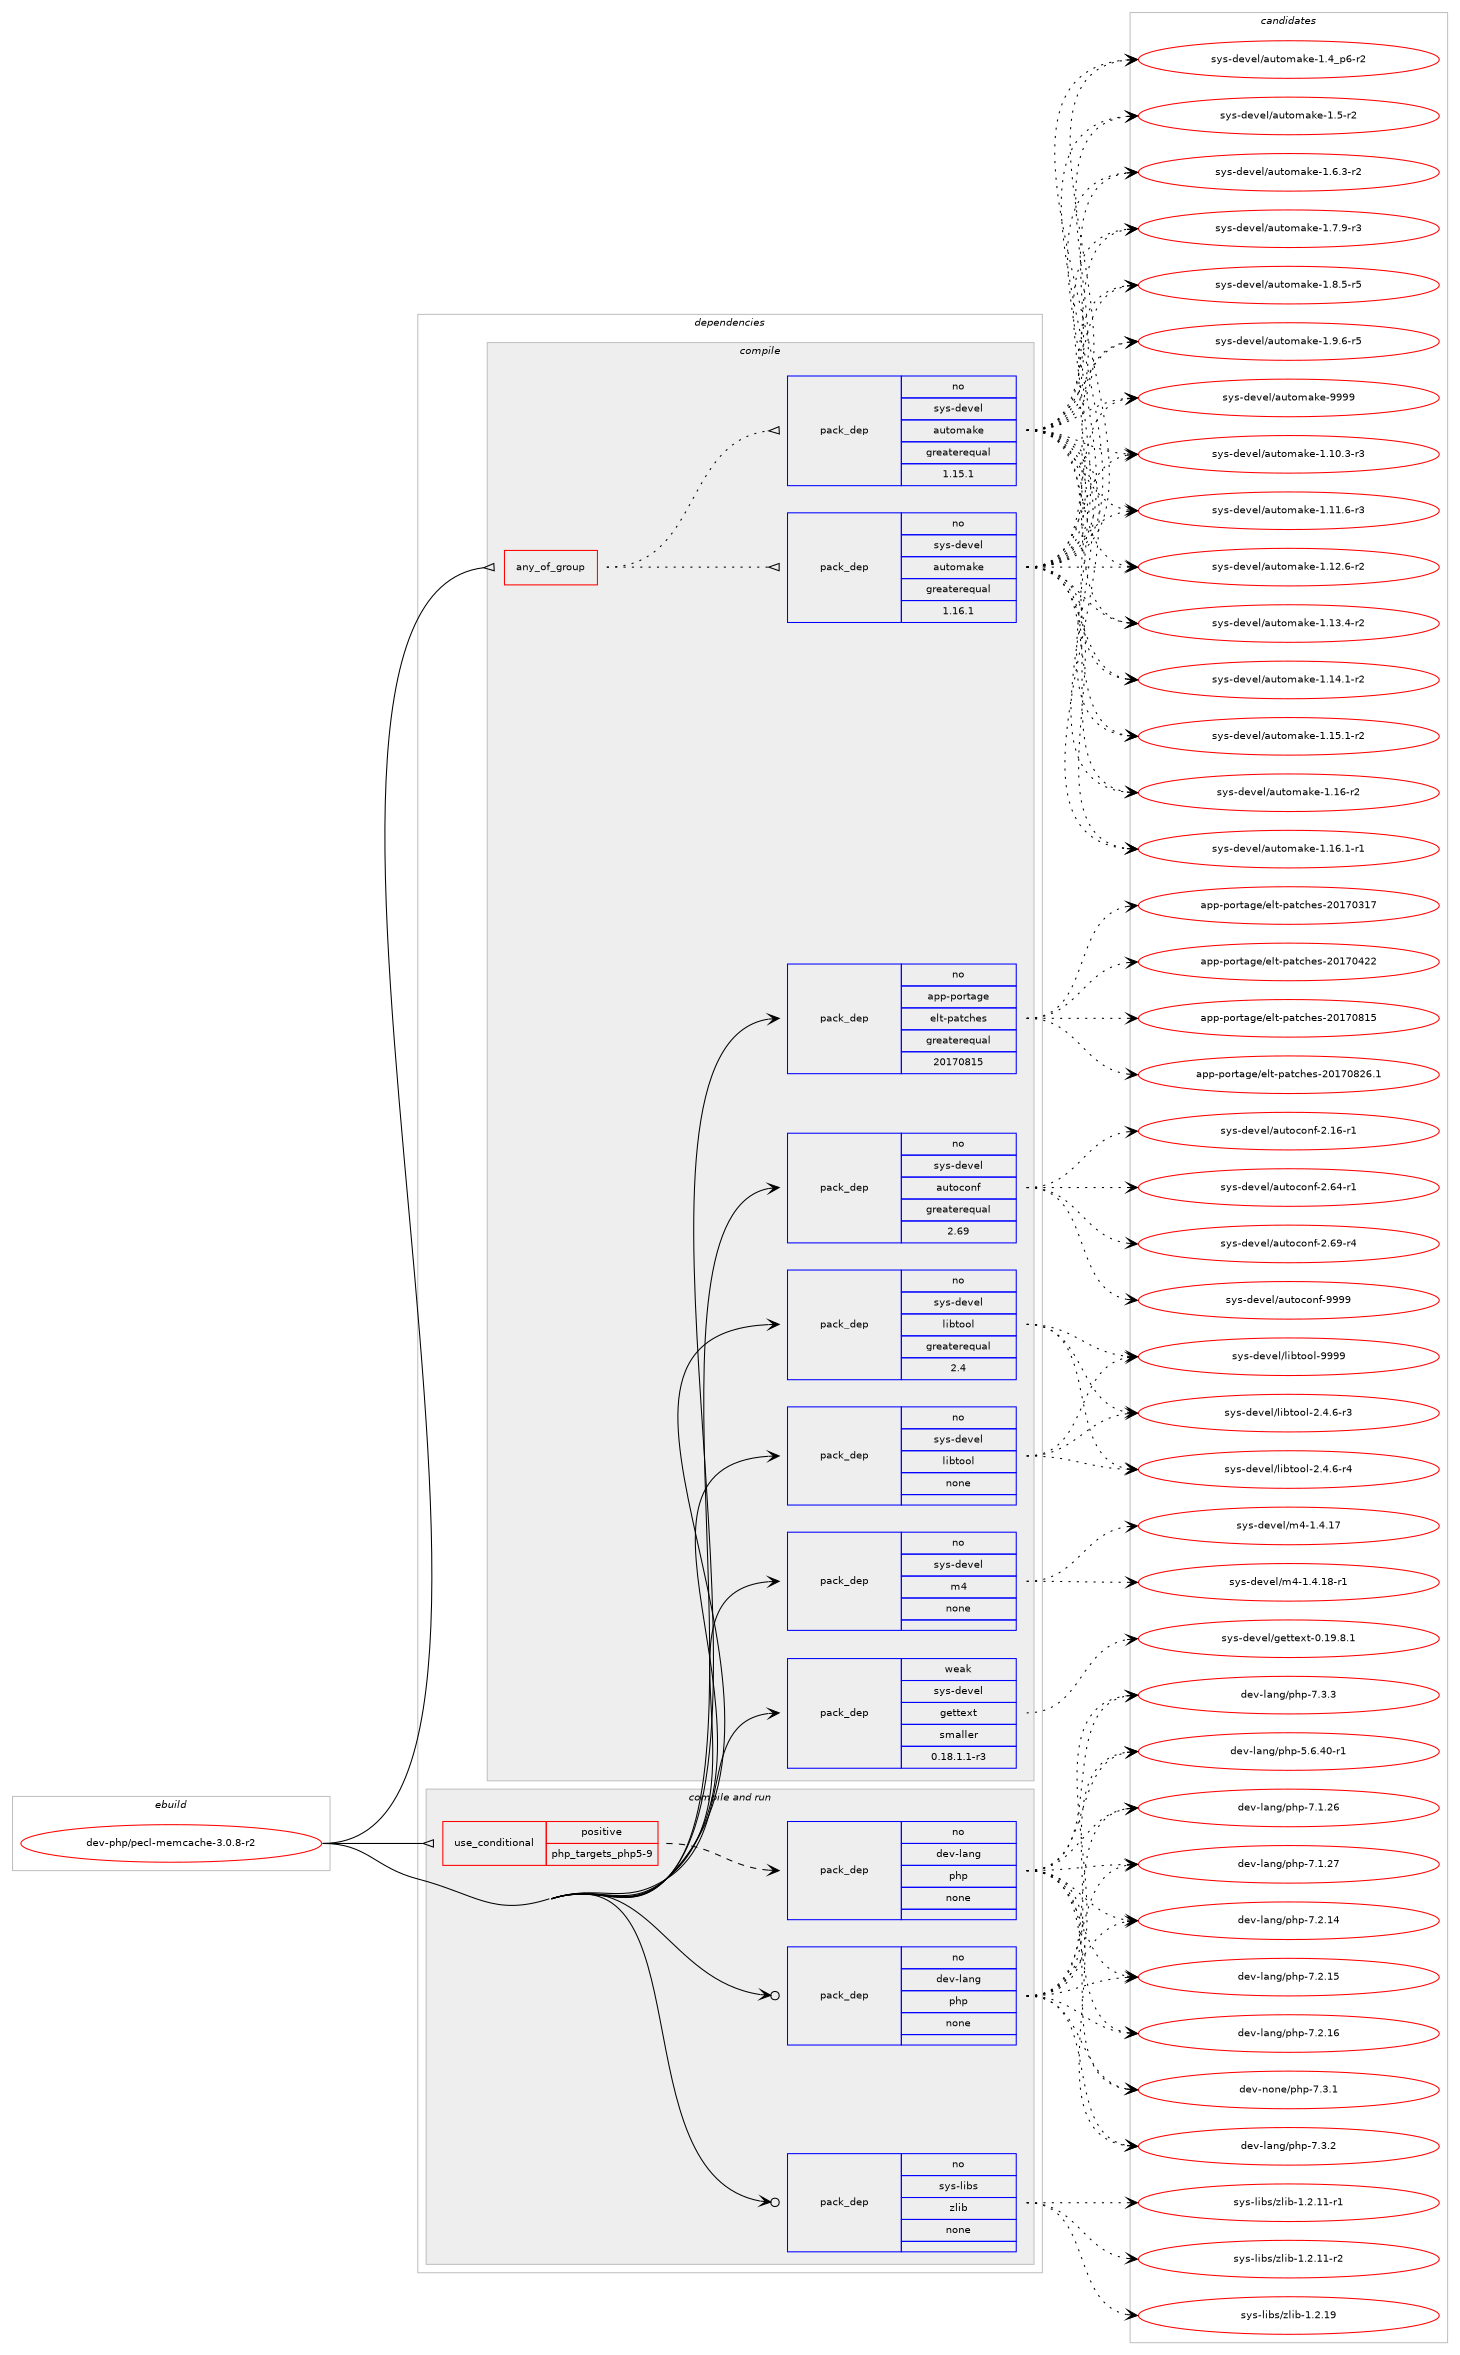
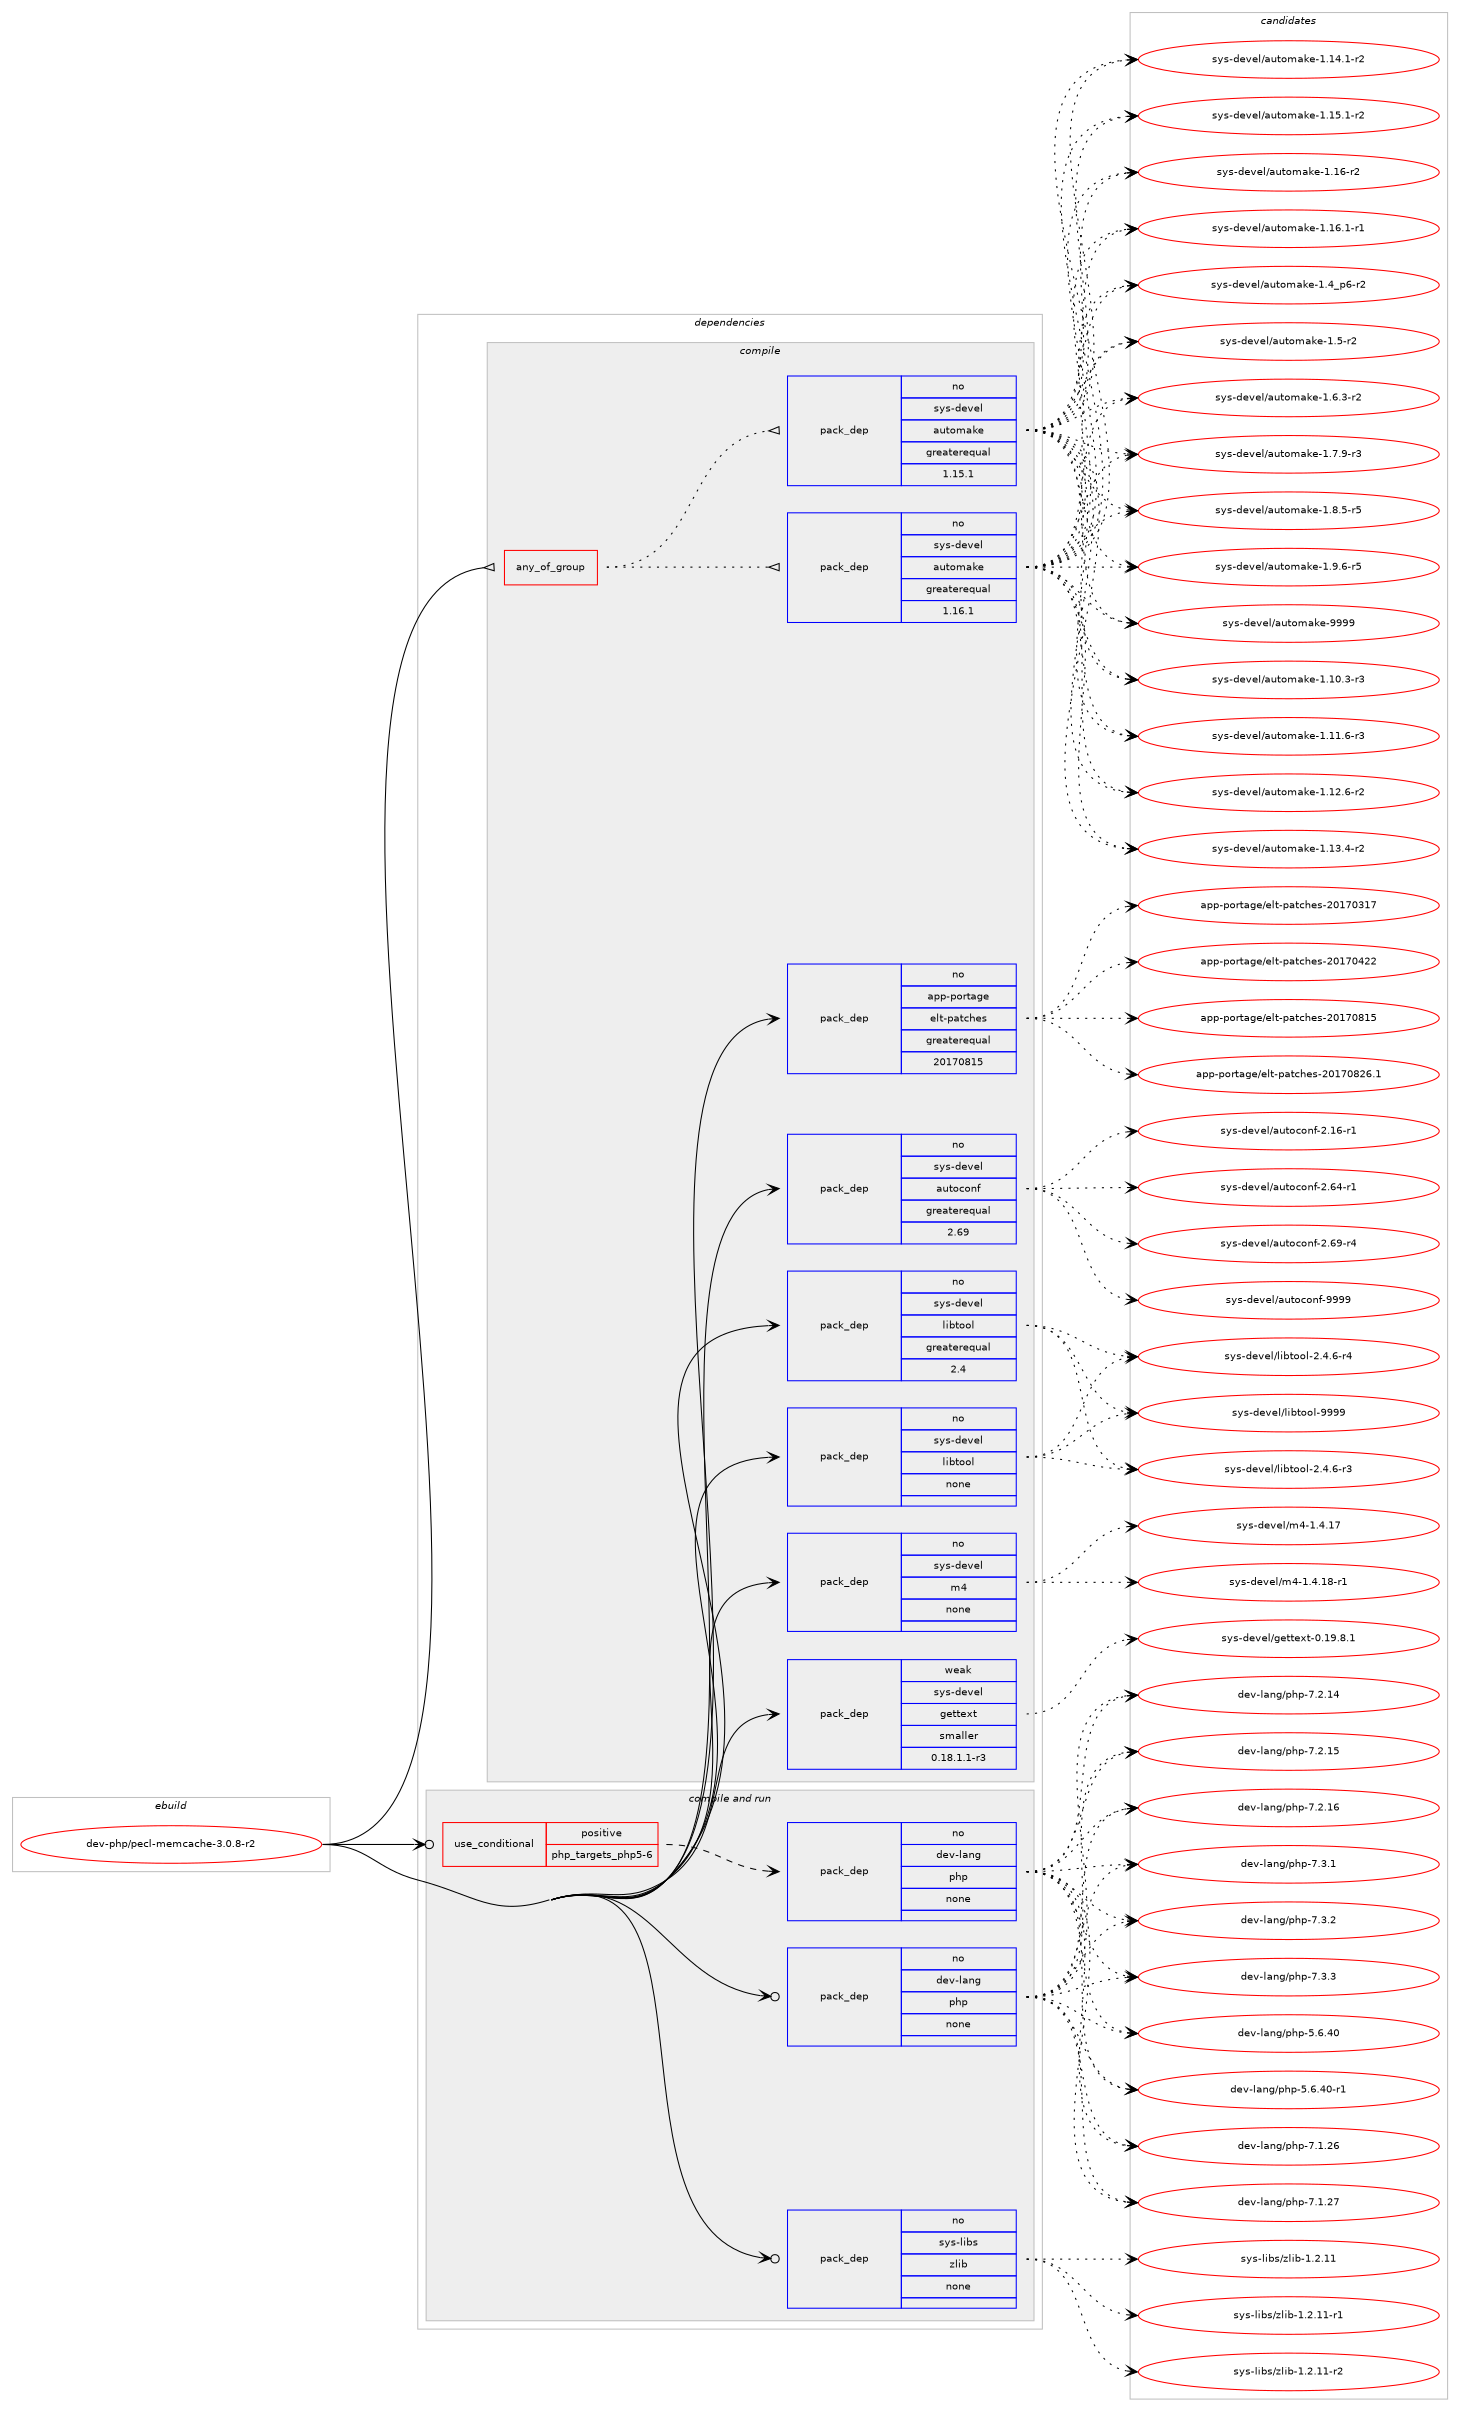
edge "dev-php/pecl-memcache-3.0.8-r2" -> "use_conditional": arrowhead oinv -> odotvee
node "use_conditional": text "php_targets_php5-9" -> "php_targets_php5-6"
node "dev-lang/php-5.6.40": added
node "dev-none/php-7.3.1": label "dev-none/php-7.3.1" -> "dev-lang/php-7.3.1"
node "sys-libs/zlib-1.2.19": label "sys-libs/zlib-1.2.19" -> "sys-libs/zlib-1.2.11"
